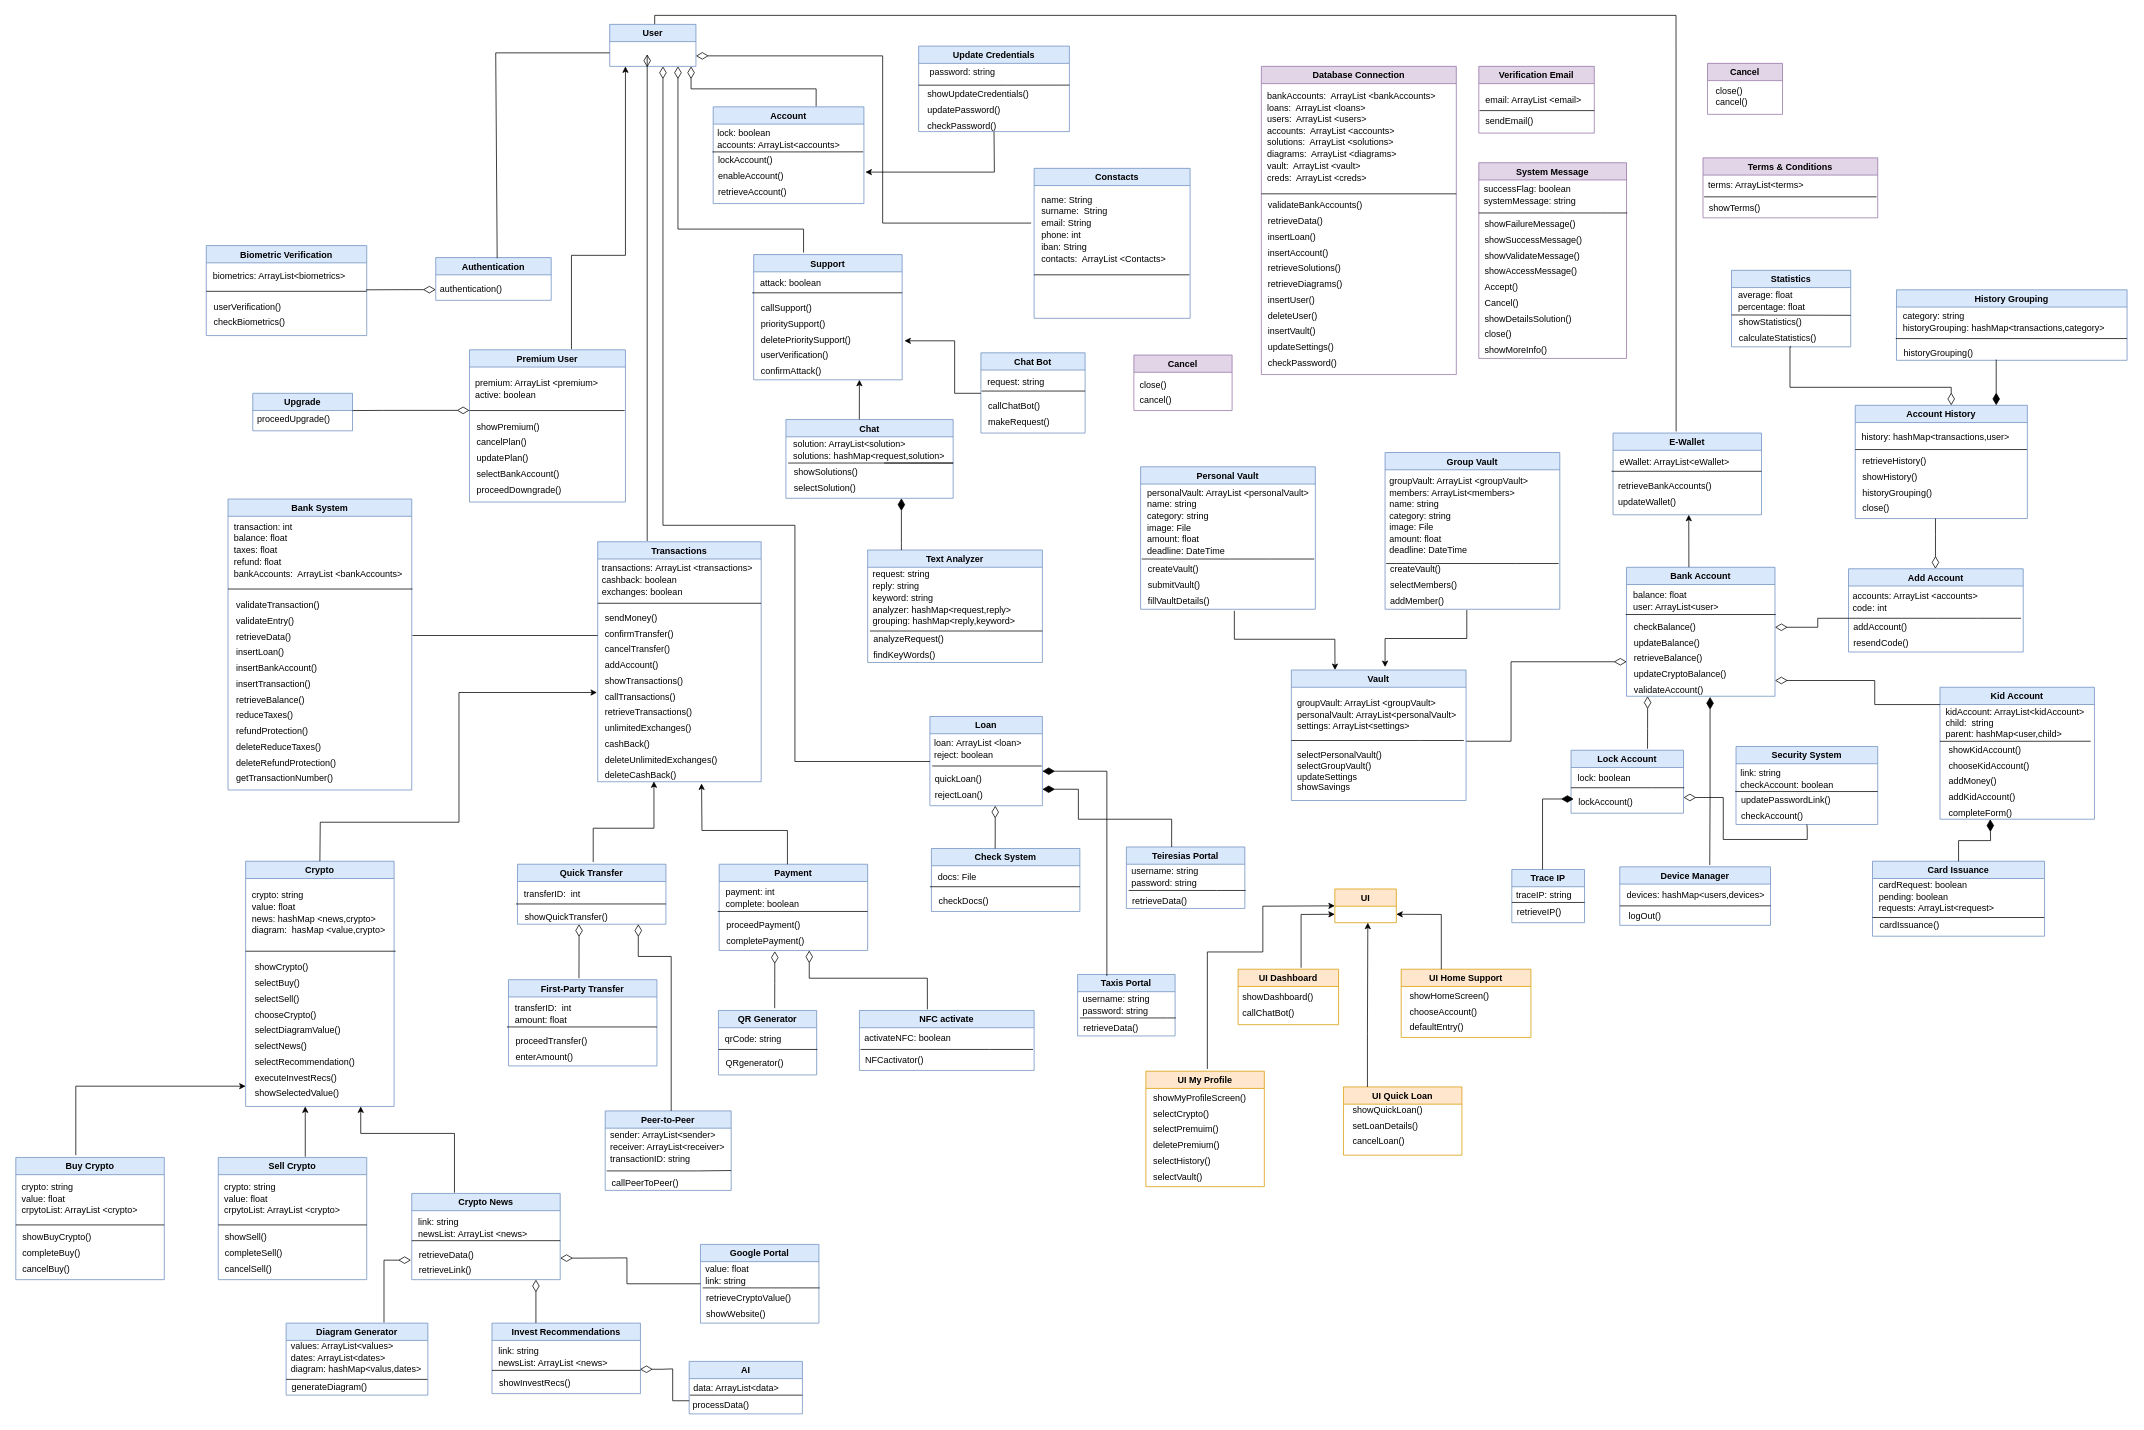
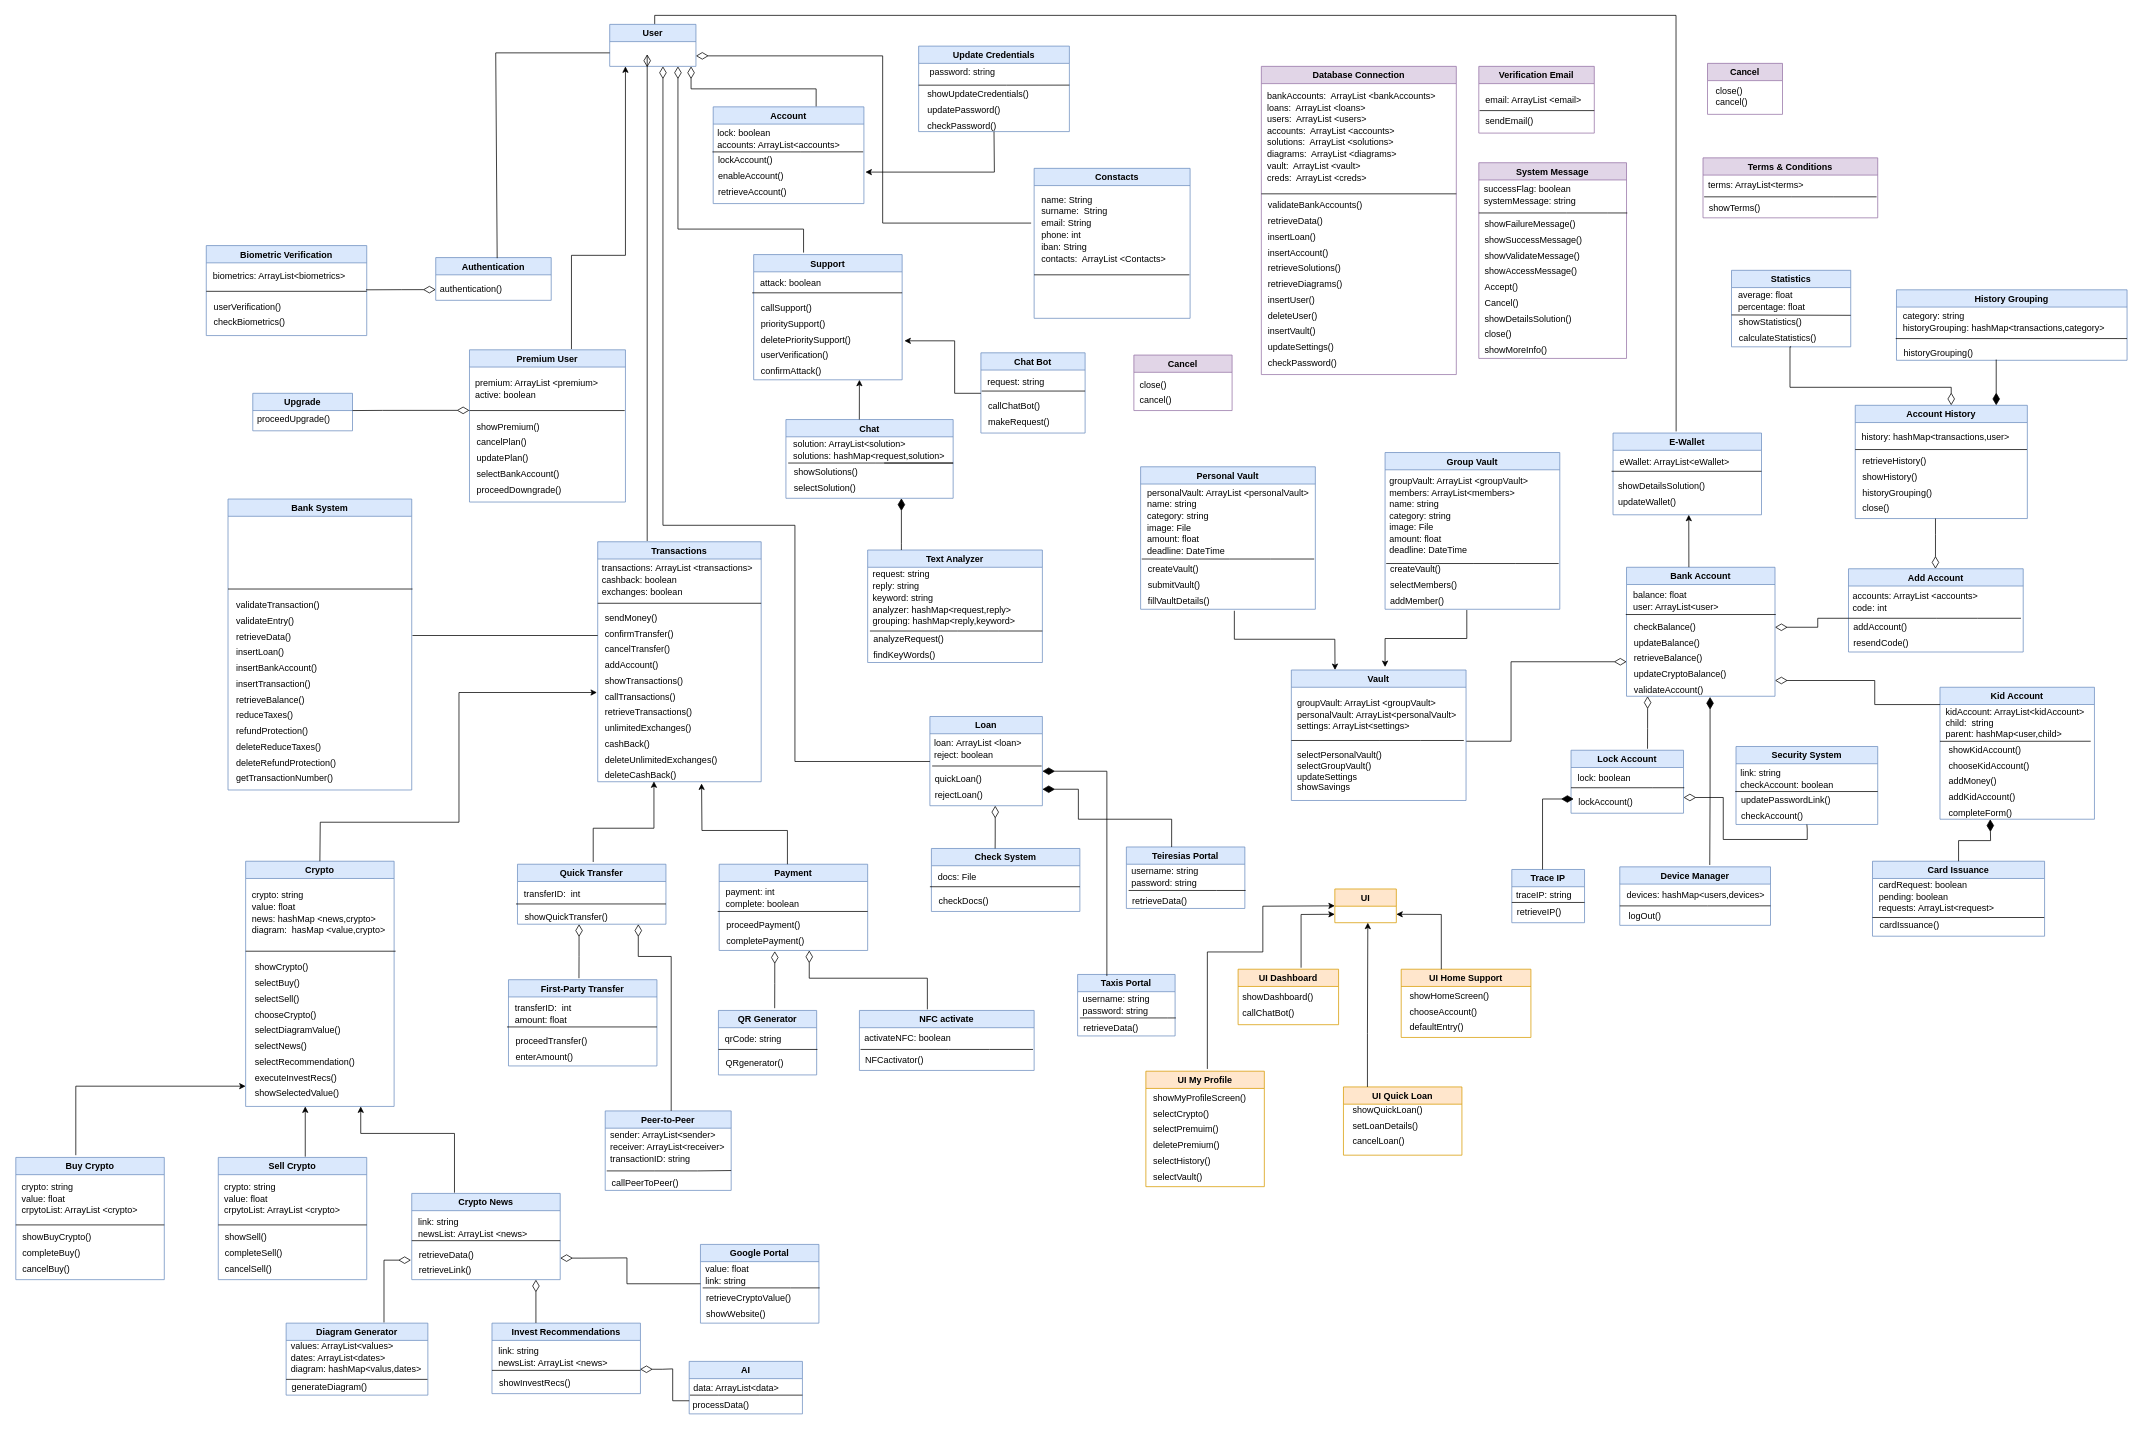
node "retrieveBankAccounts() updateWallet()": label "retrieveBankAccounts() updateWallet()" -> "showDetailsSolution() updateWallet()"
node "transaction: int balance: float taxes: float refund: float bankAccounts: ArrayList <bankAccounts>": removed
